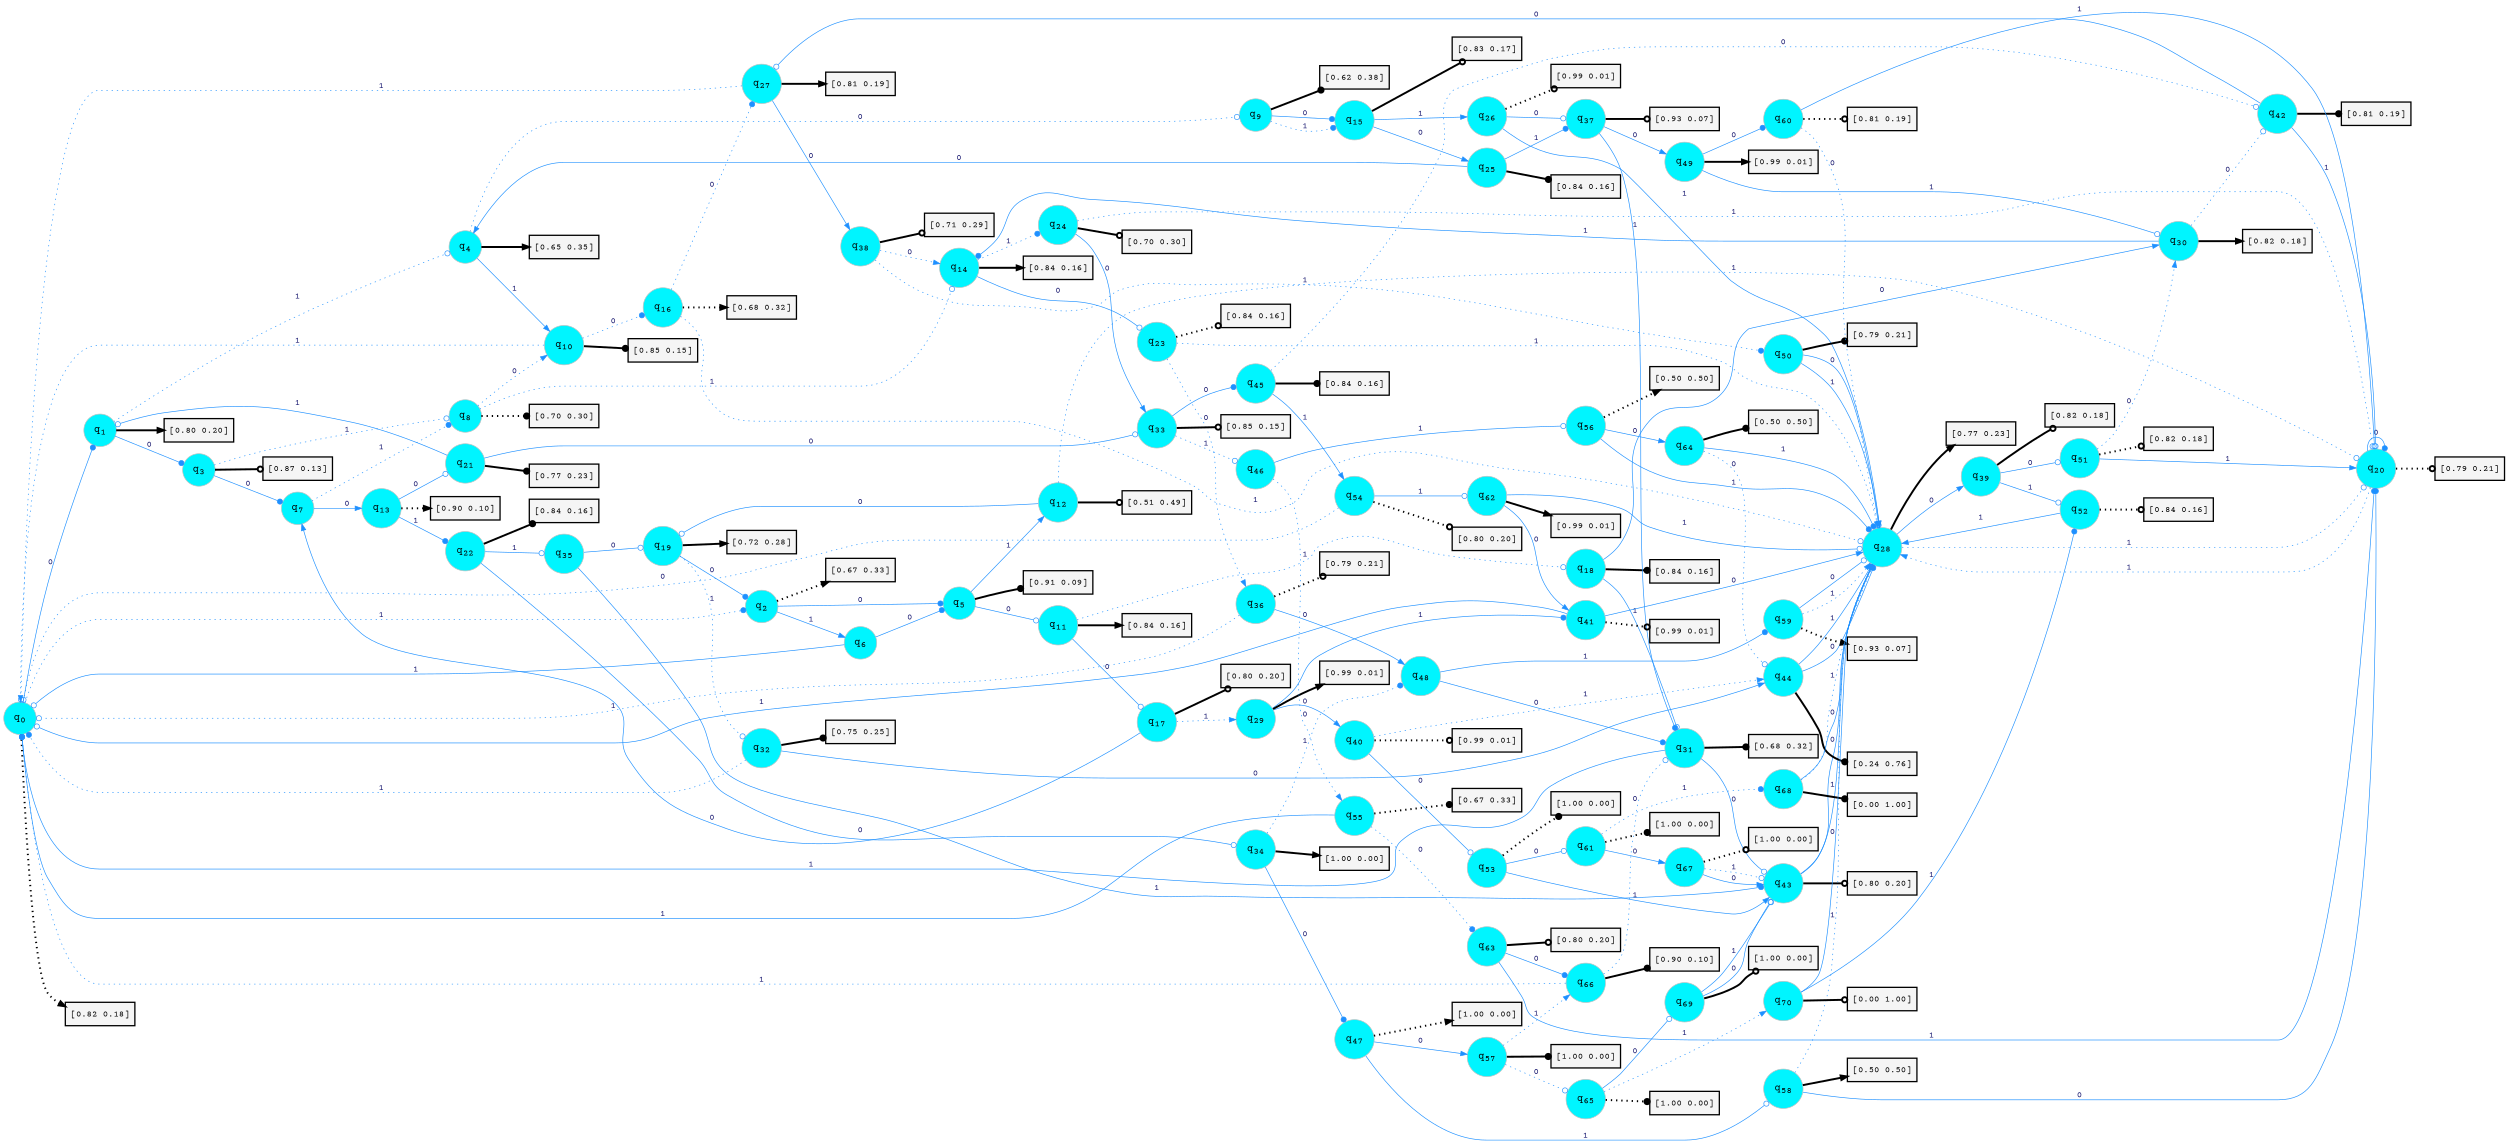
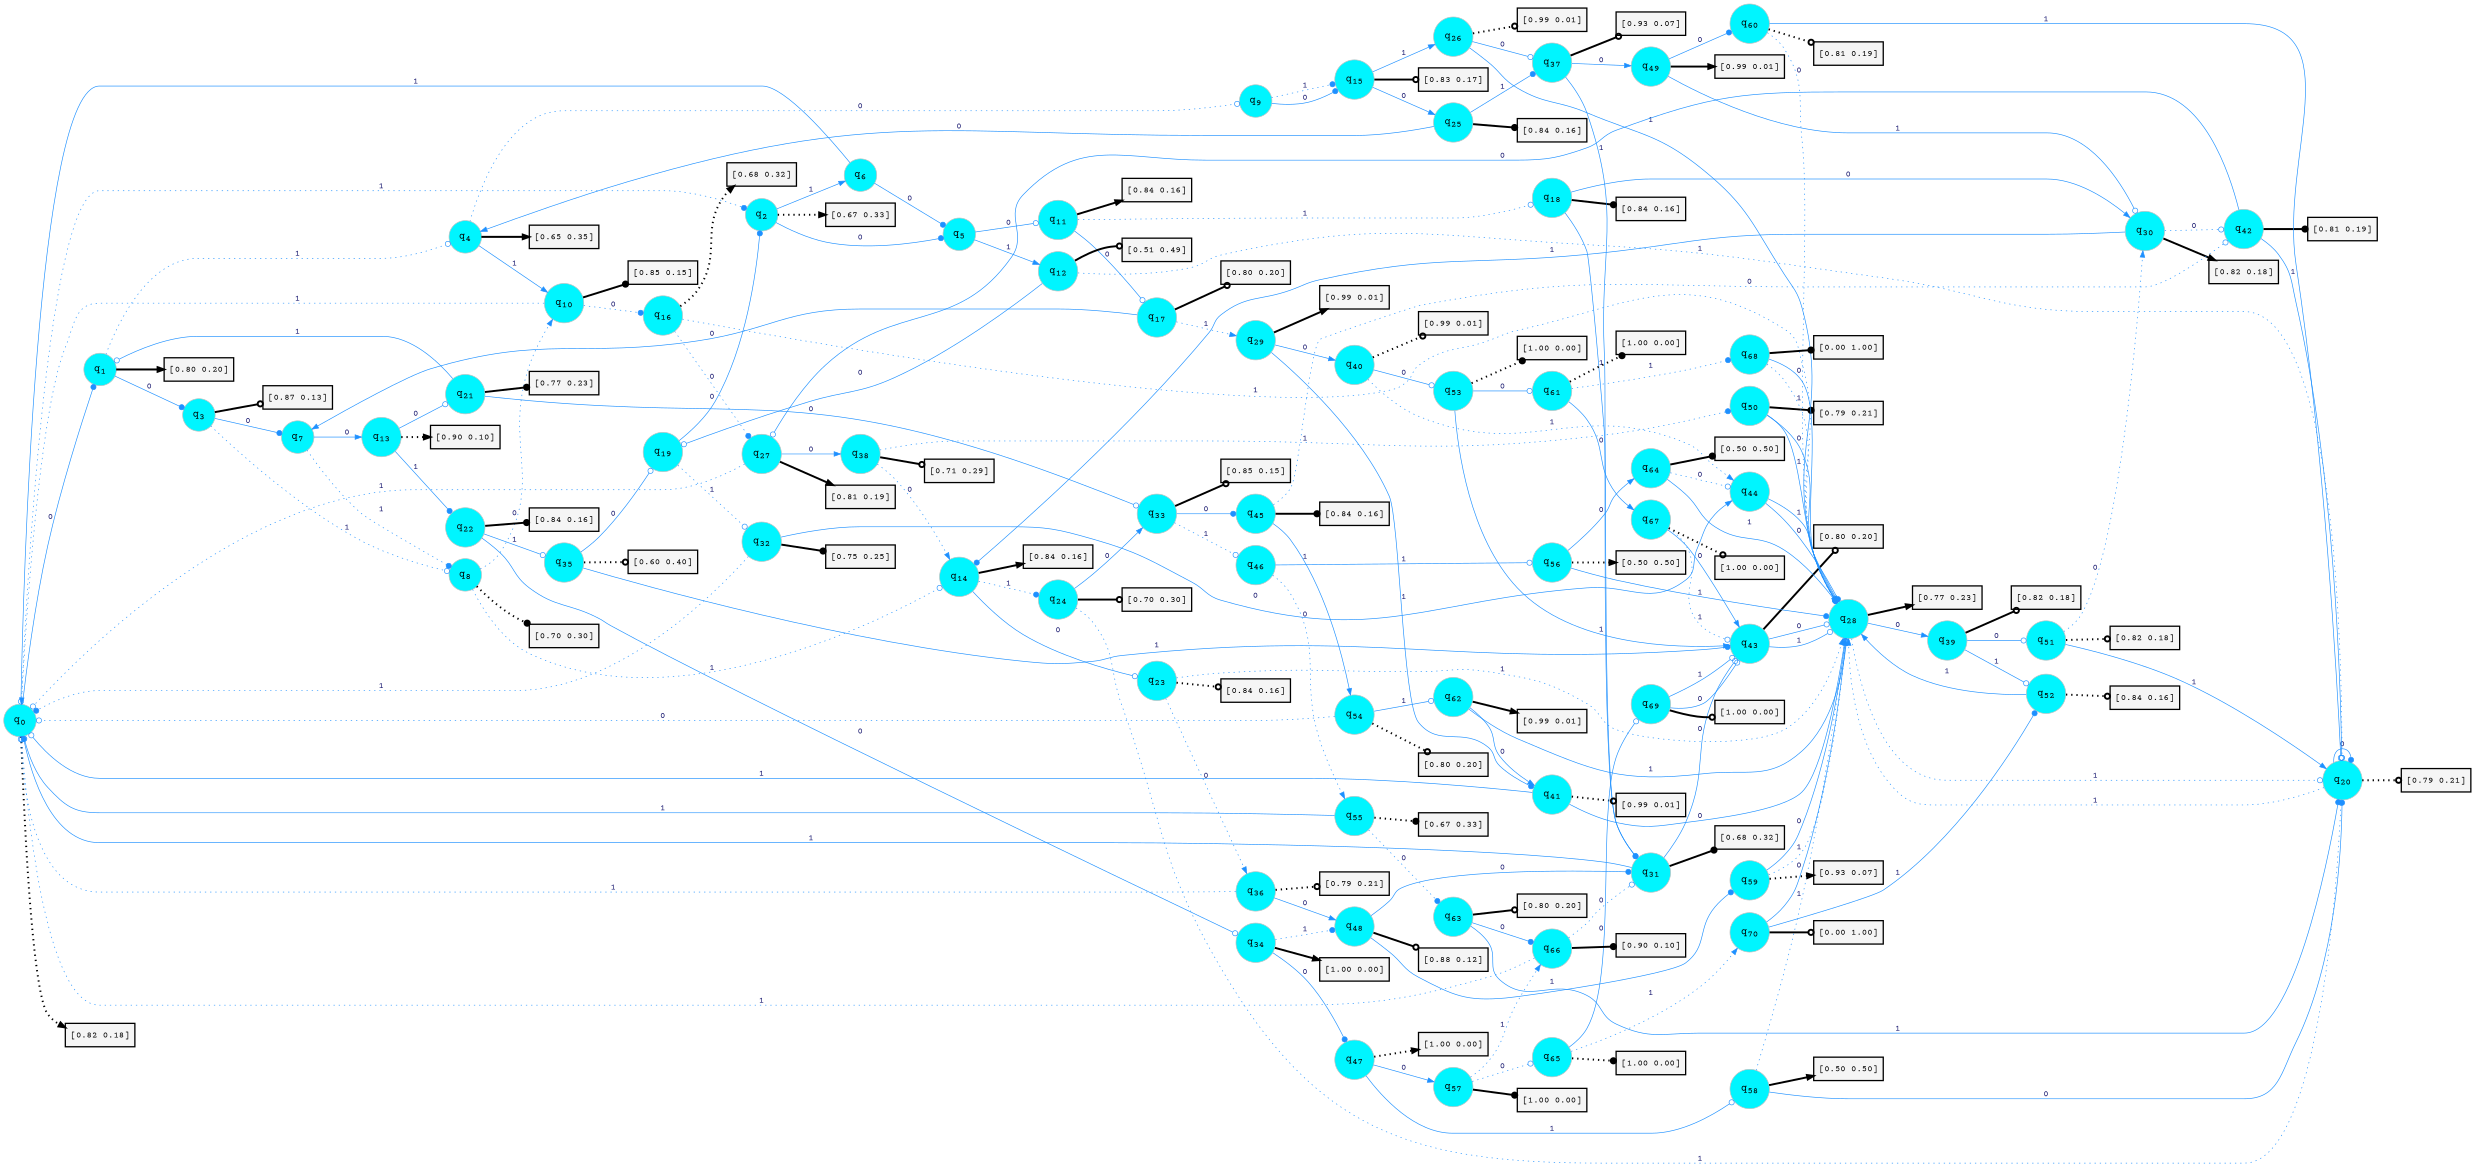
node "[0.62 0.38]": removed
node "[0.72 0.28]": removed
node "[0.60 0.40]": added
node "[0.91 0.09]": removed
node "[0.24 0.76]": removed
node "[0.88 0.12]": added
